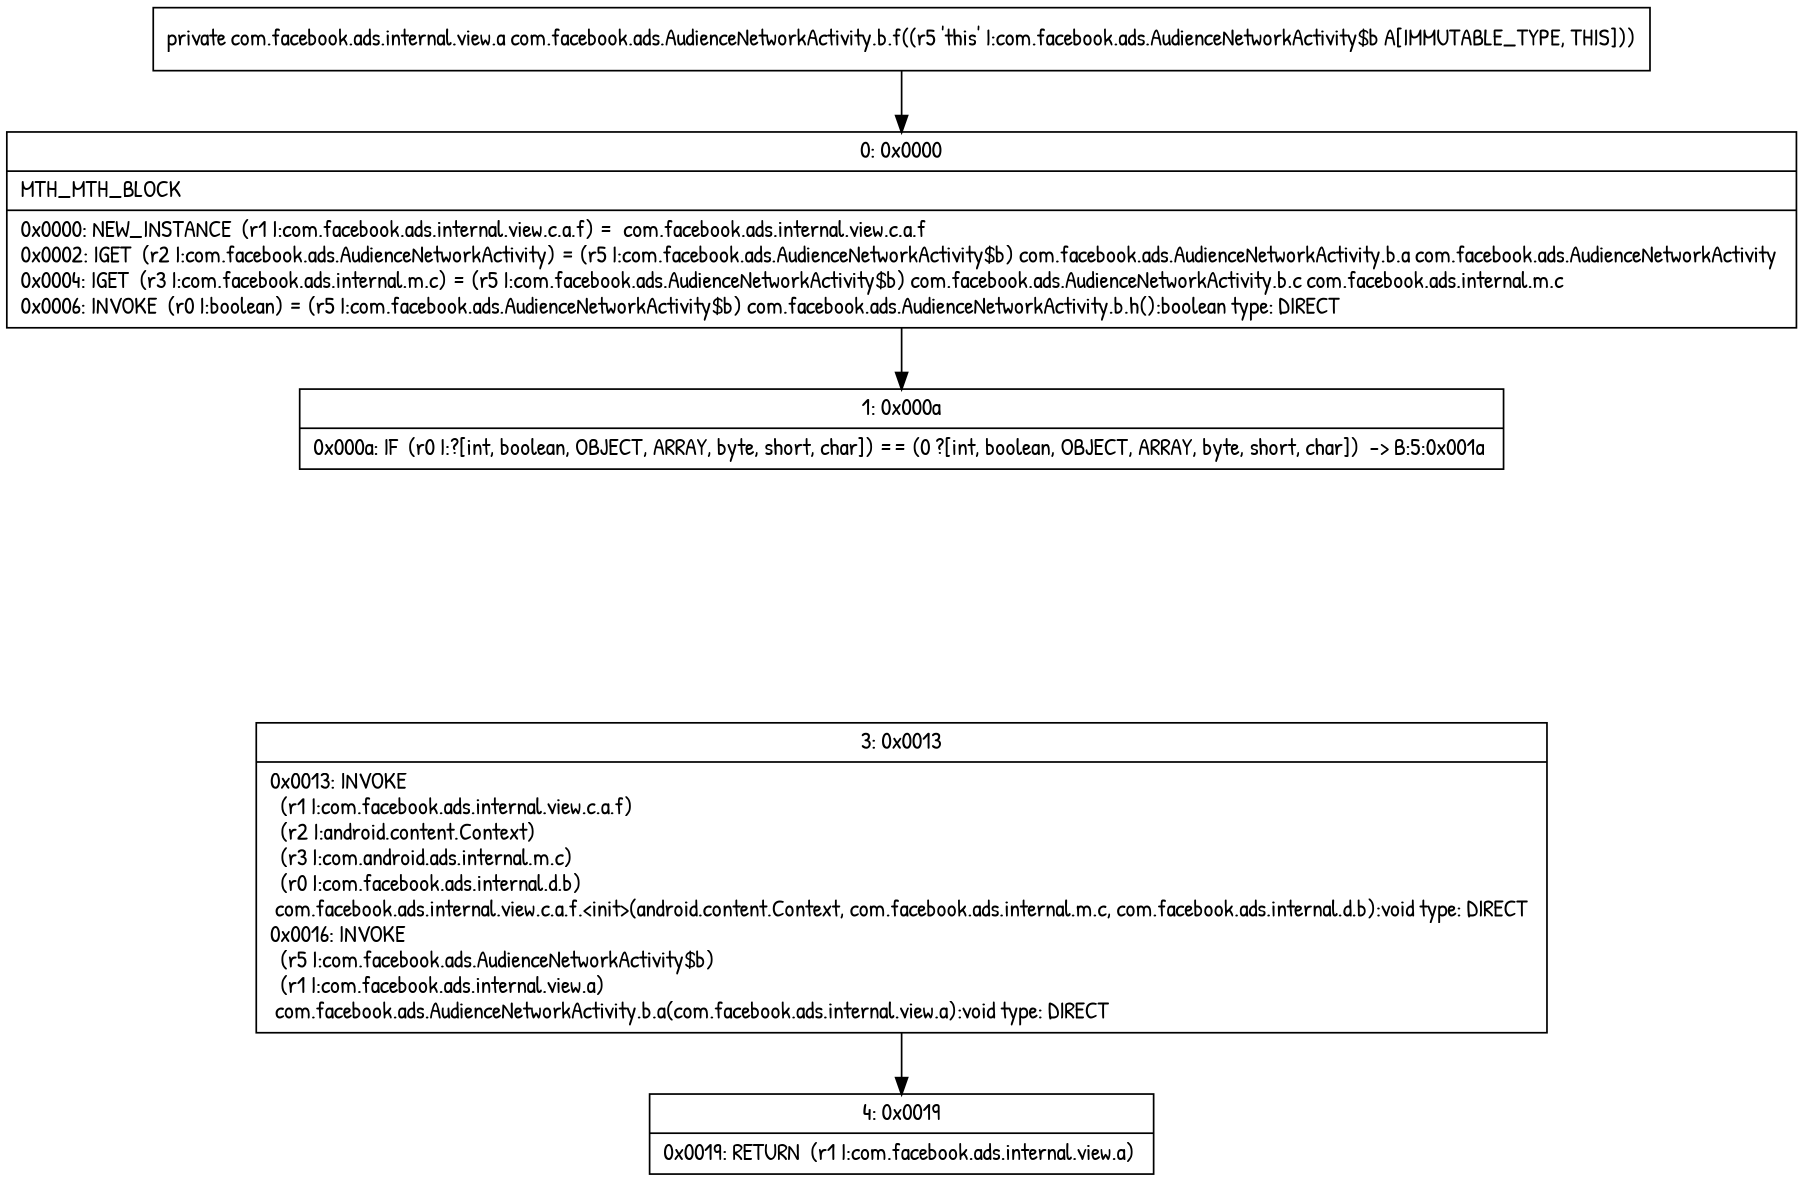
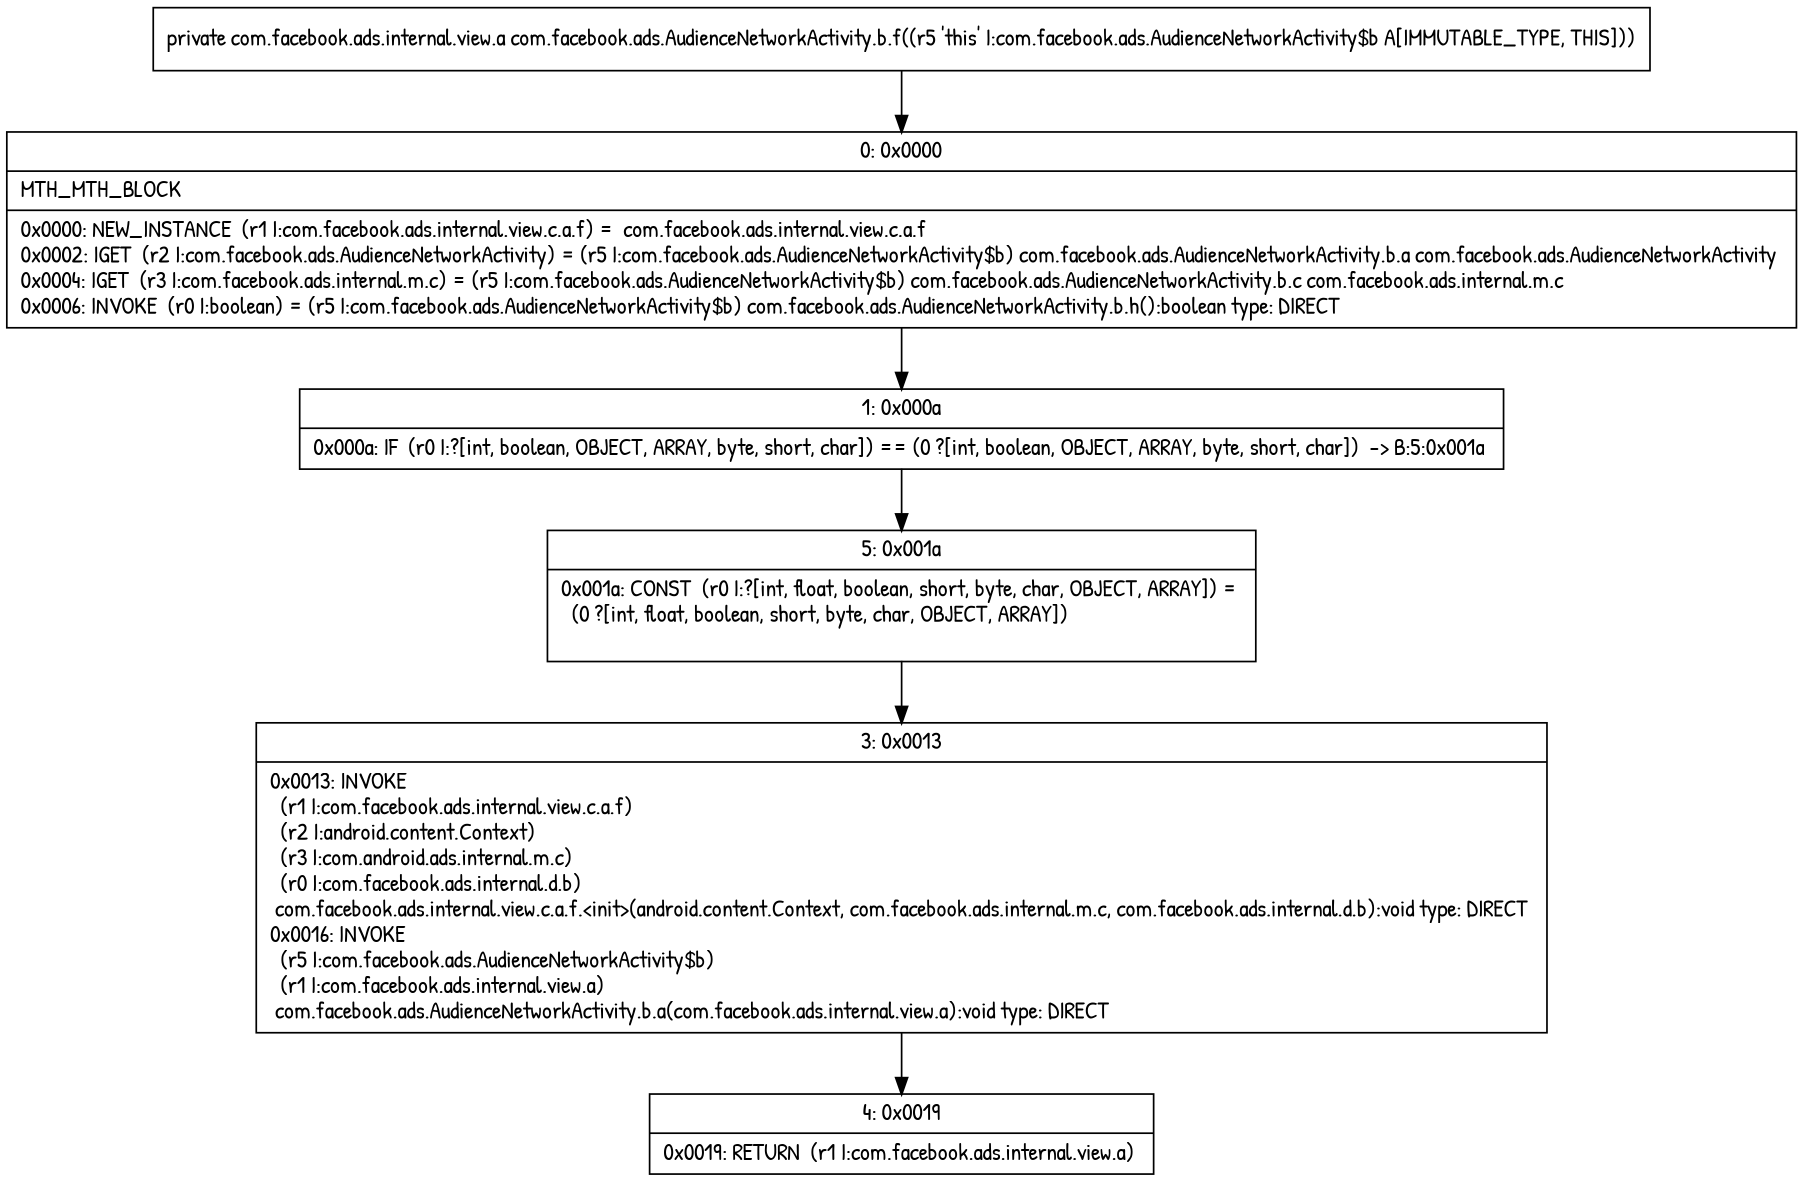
node "5: 0x001a": added
